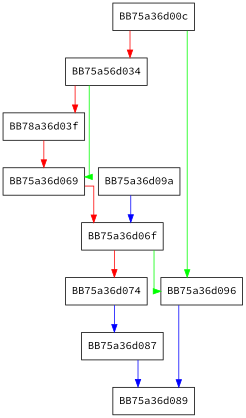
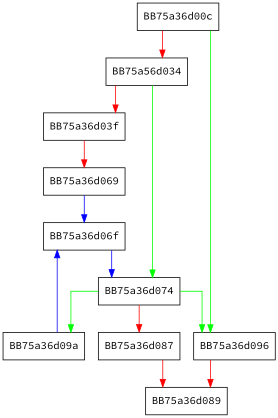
node "BB78a36d03f": label "BB78a36d03f" -> "BB75a36d03f"
edge "BB75a56d034" -> "BB75a36d069": now "BB75a56d034" -> "BB75a36d074"
edge "BB75a36d069" -> "BB75a36d06f": color red -> blue
edge "BB75a36d06f" -> "BB75a36d074": color red -> blue
edge "BB75a36d06f" -> "BB75a36d096": now "BB75a36d074" -> "BB75a36d096"
edge "BB75a36d074" -> "BB75a36d09a": added
edge "BB75a36d074" -> "BB75a36d087": color blue -> red
edge "BB75a36d096" -> "BB75a36d089": color blue -> red
edge "BB75a36d087" -> "BB75a36d089": color blue -> red
